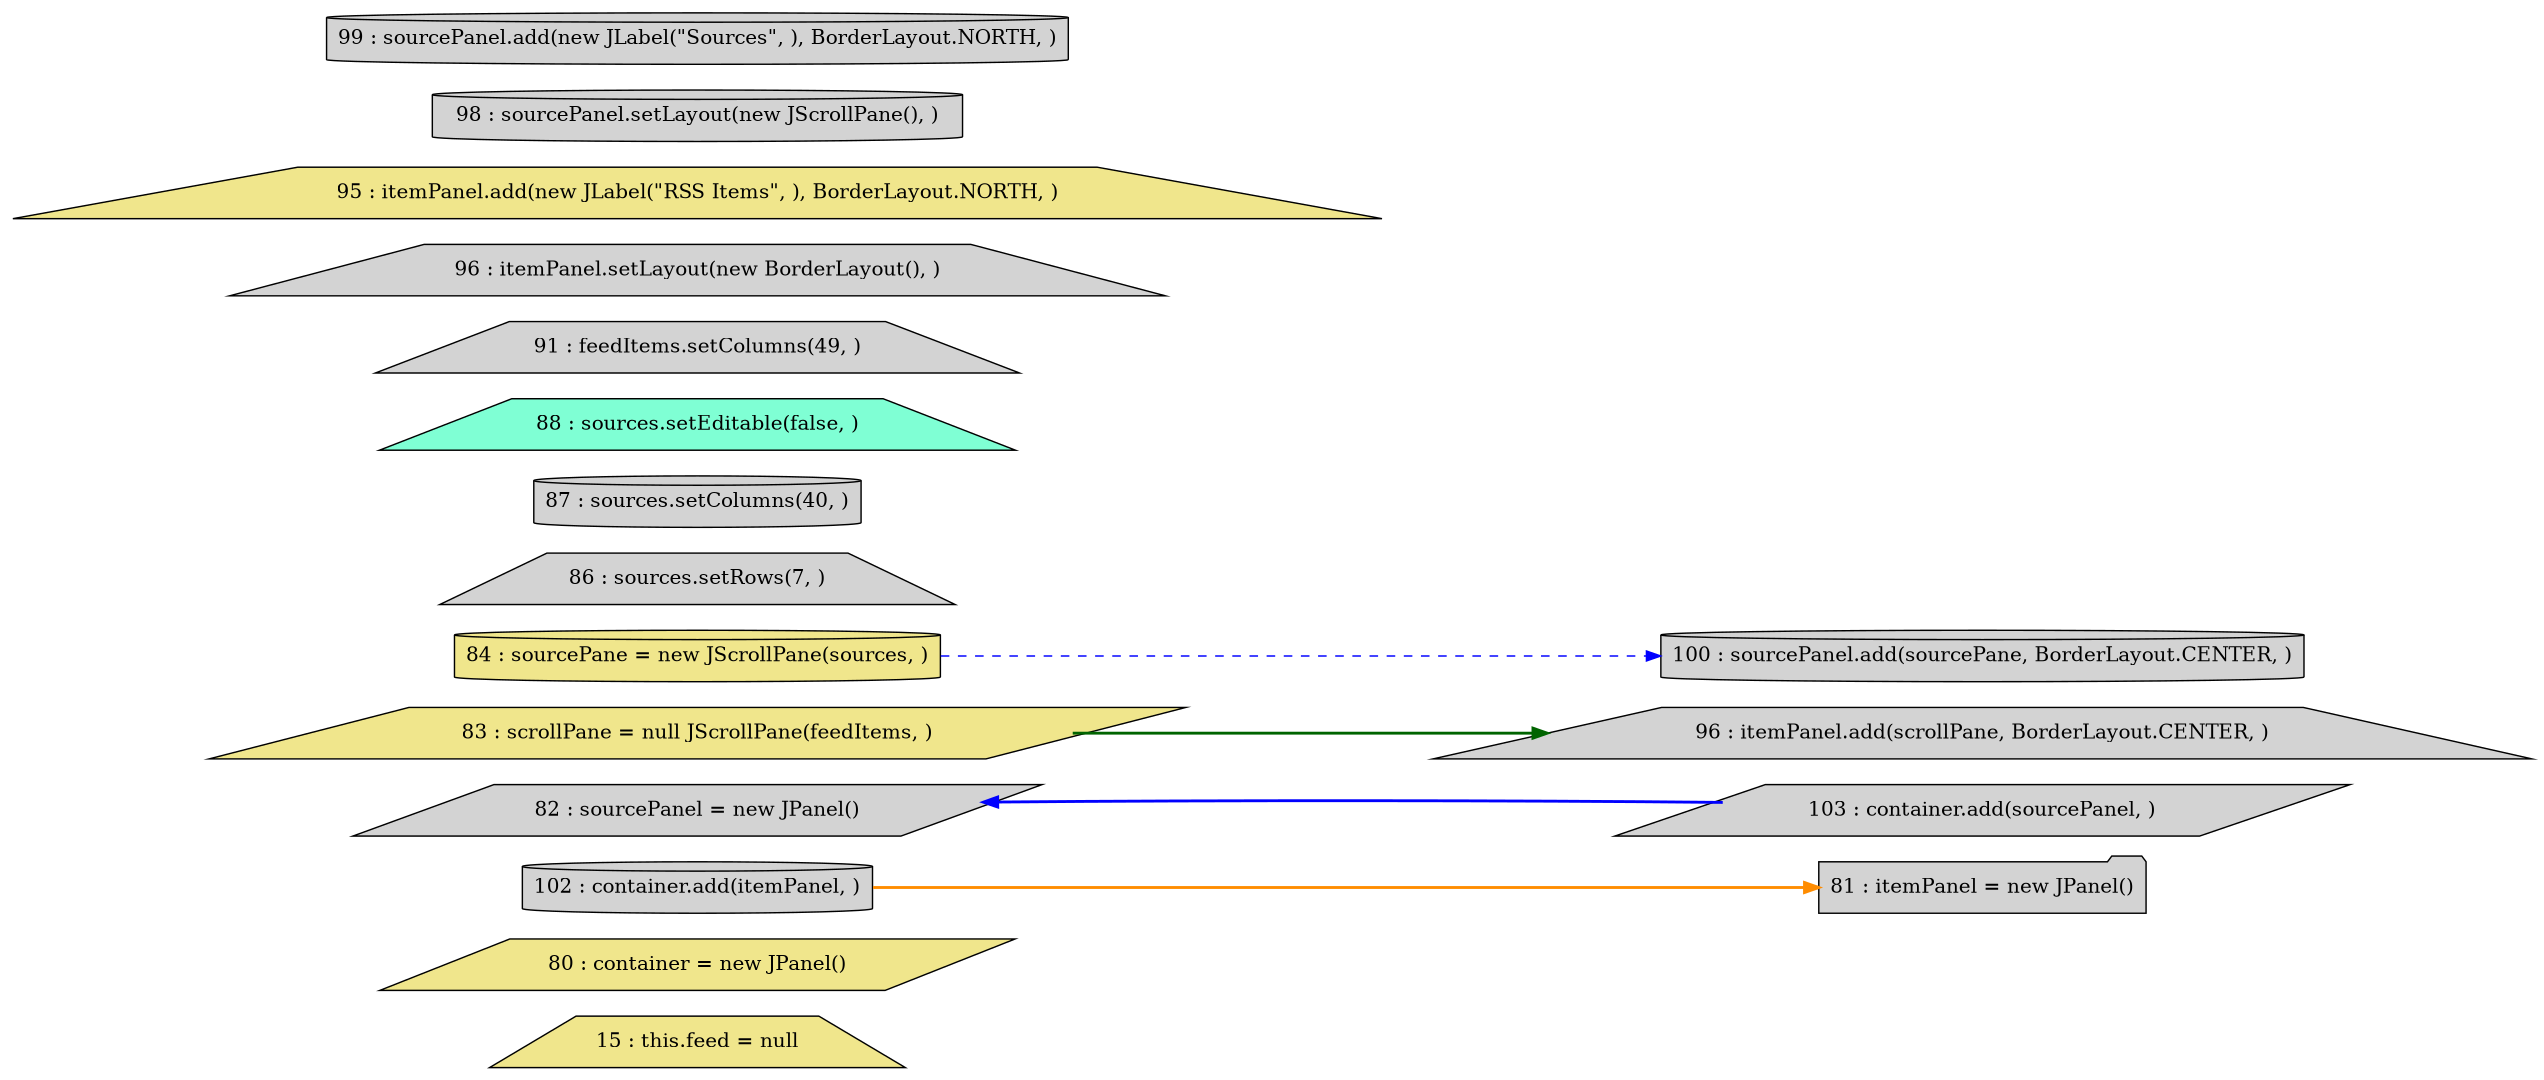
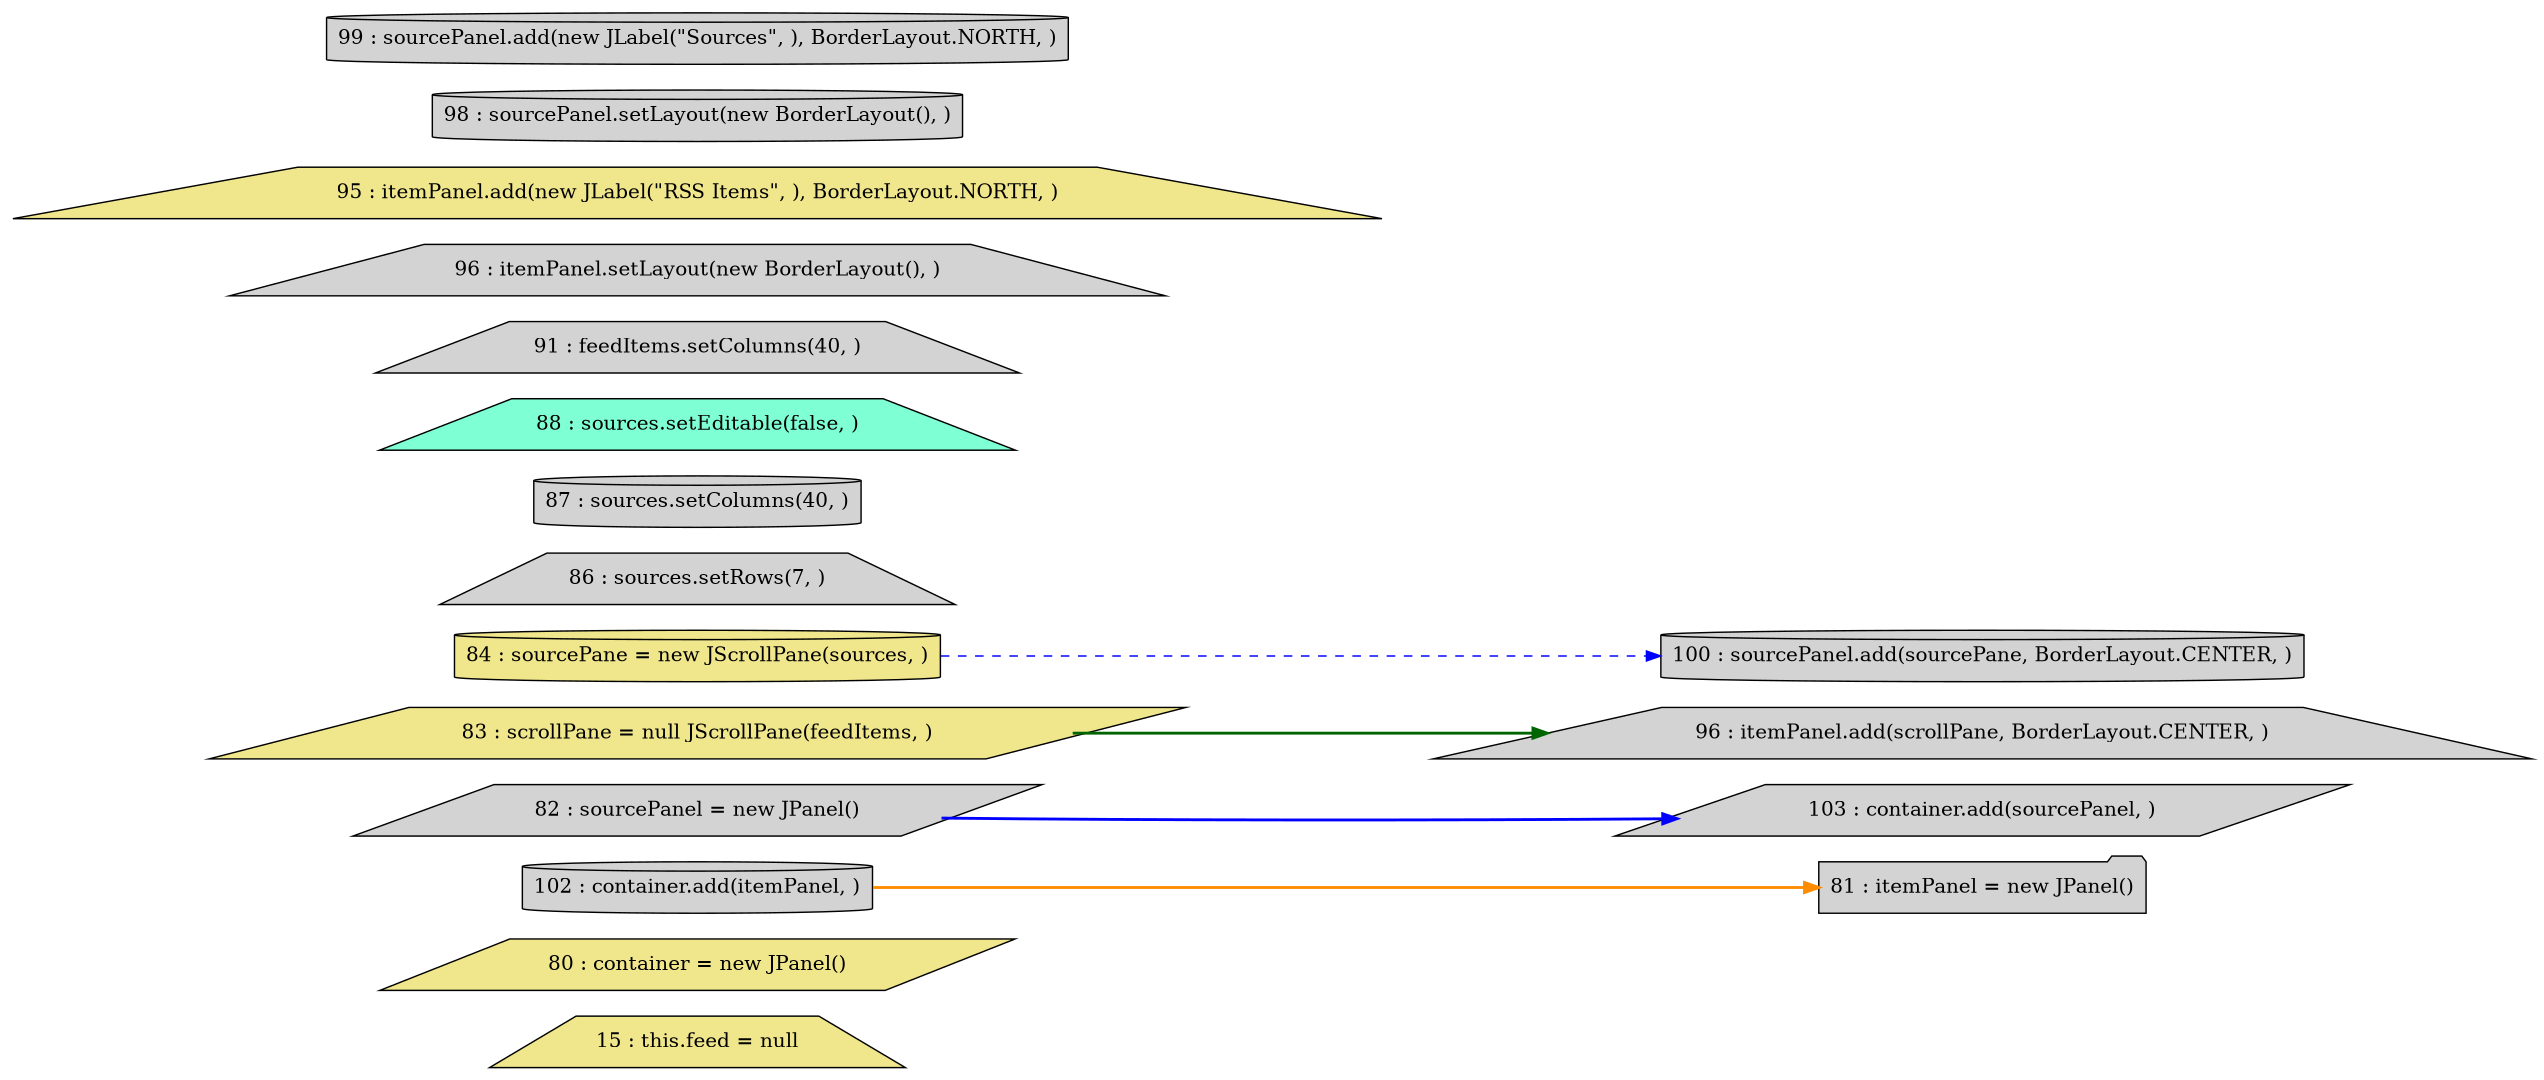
node "98 : sourcePanel.setLayout(new JScrollPane(), )": label "98 : sourcePanel.setLayout(new JScrollPane(), )" -> "98 : sourcePanel.setLayout(new BorderLayout(), )"
node "91 : feedItems.setColumns(49, )": label "91 : feedItems.setColumns(49, )" -> "91 : feedItems.setColumns(40, )"
edge "103 : container.add(sourcePanel, )" -> "82 : sourcePanel = new JPanel()": reversed
